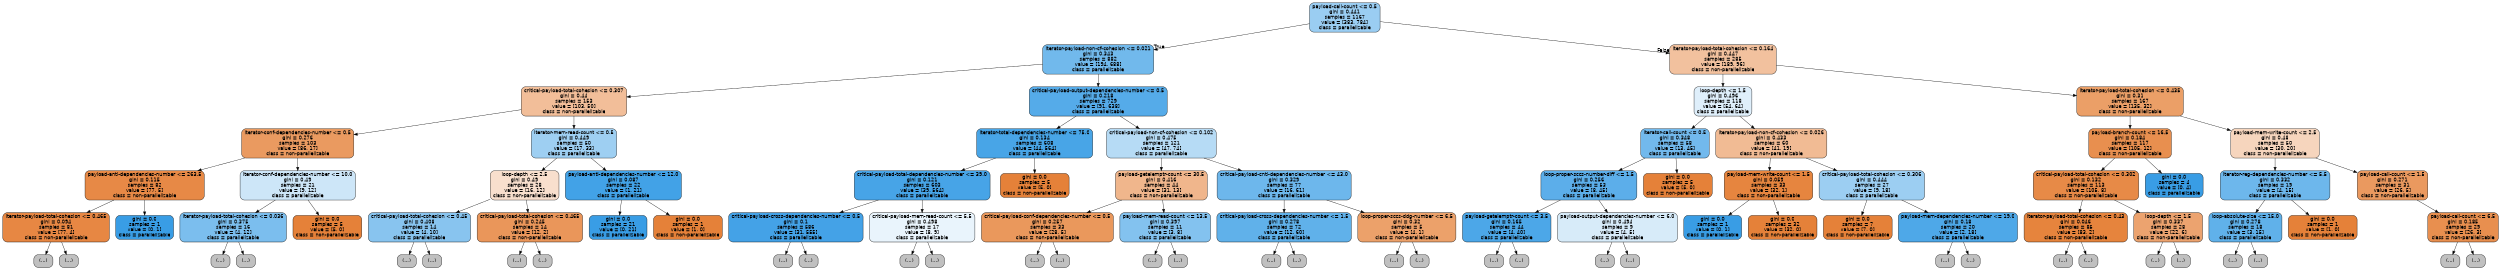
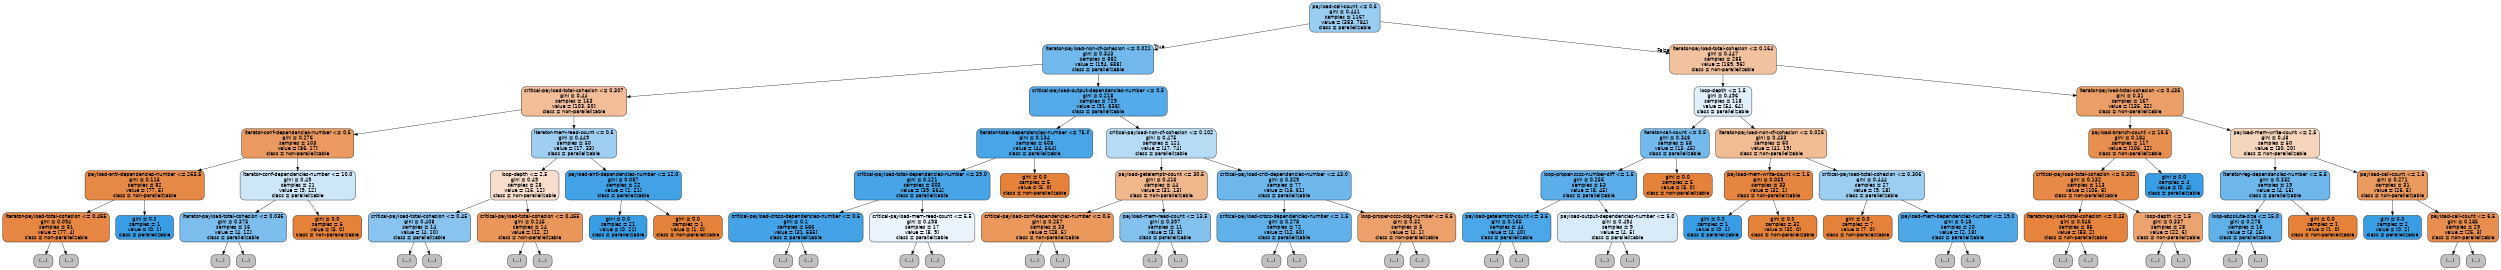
node "gini = 0.0 samples = 2 value = [0, 2] class = parallelizable": added
